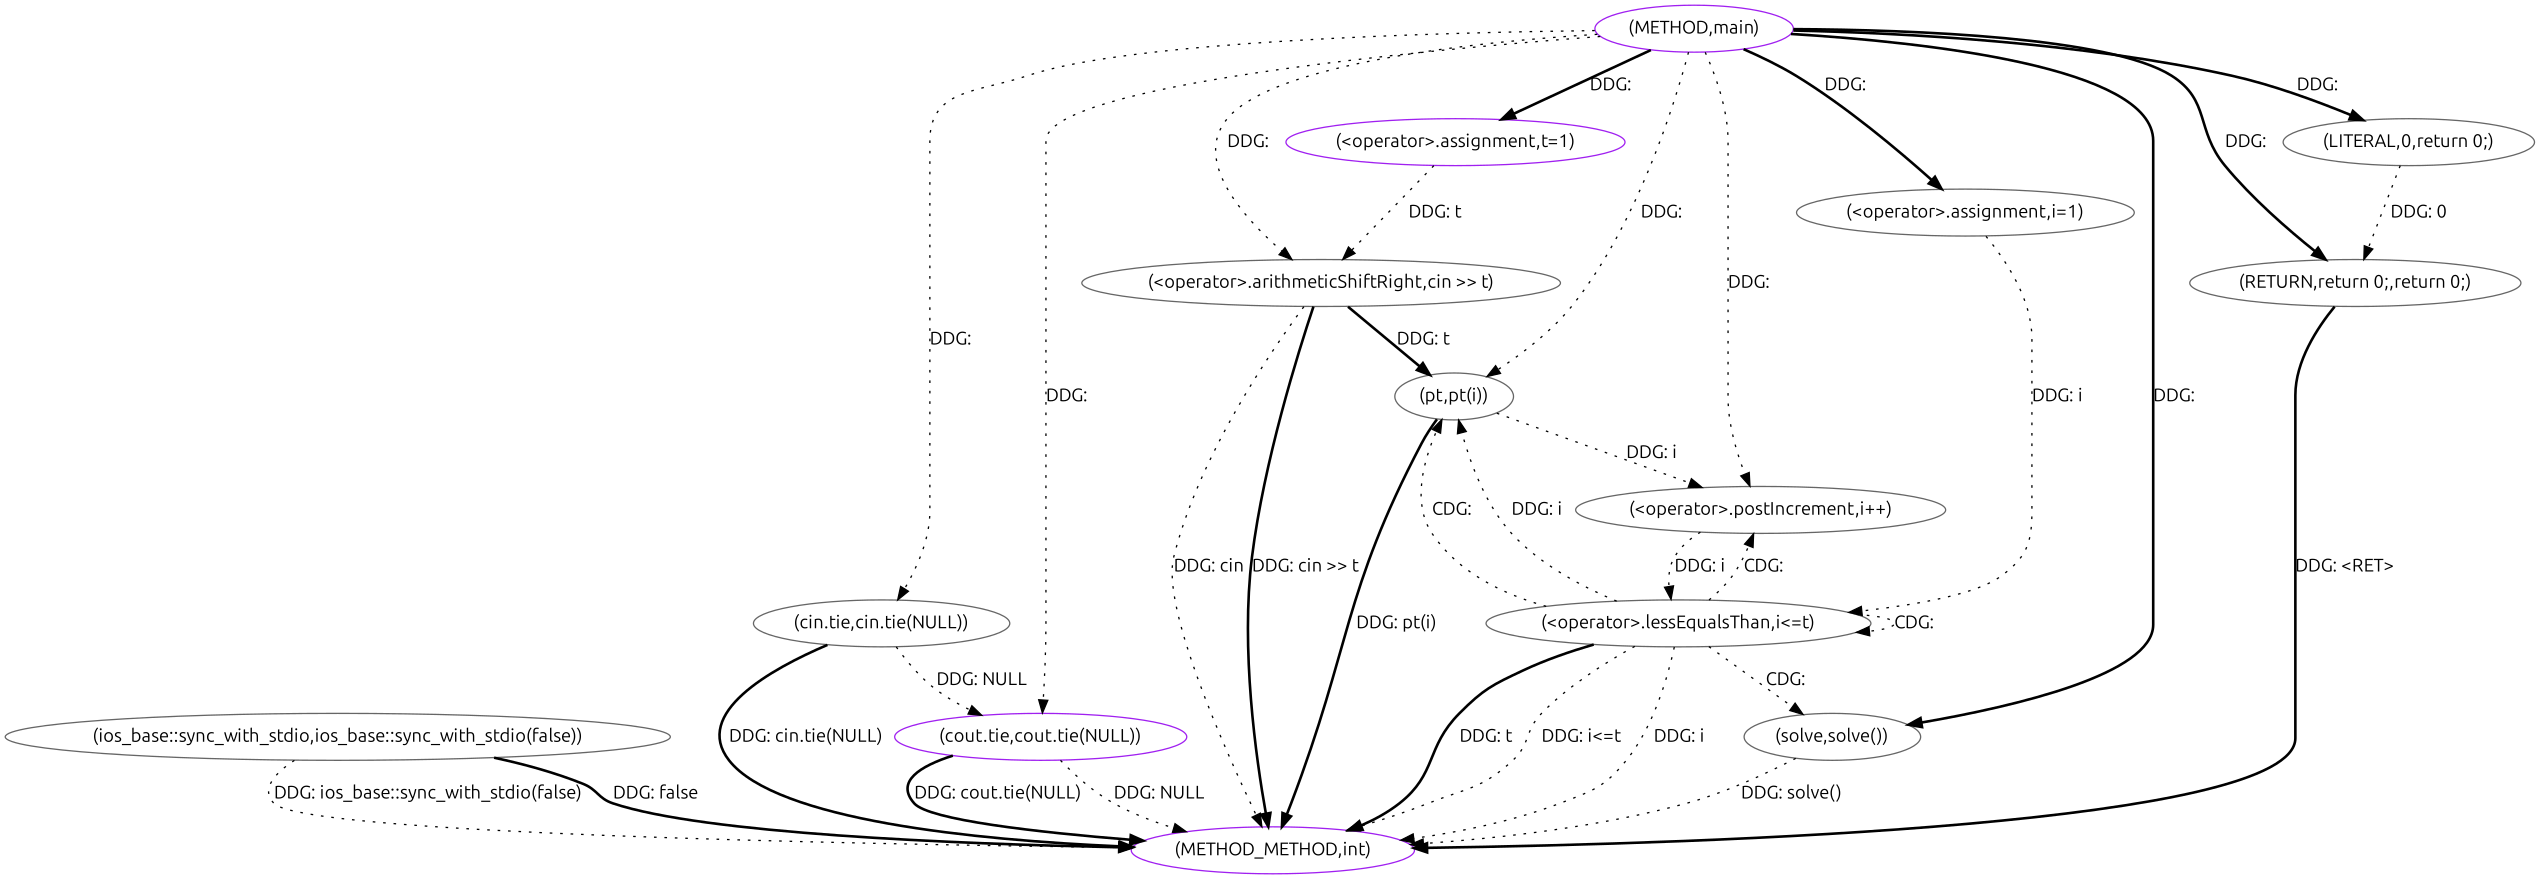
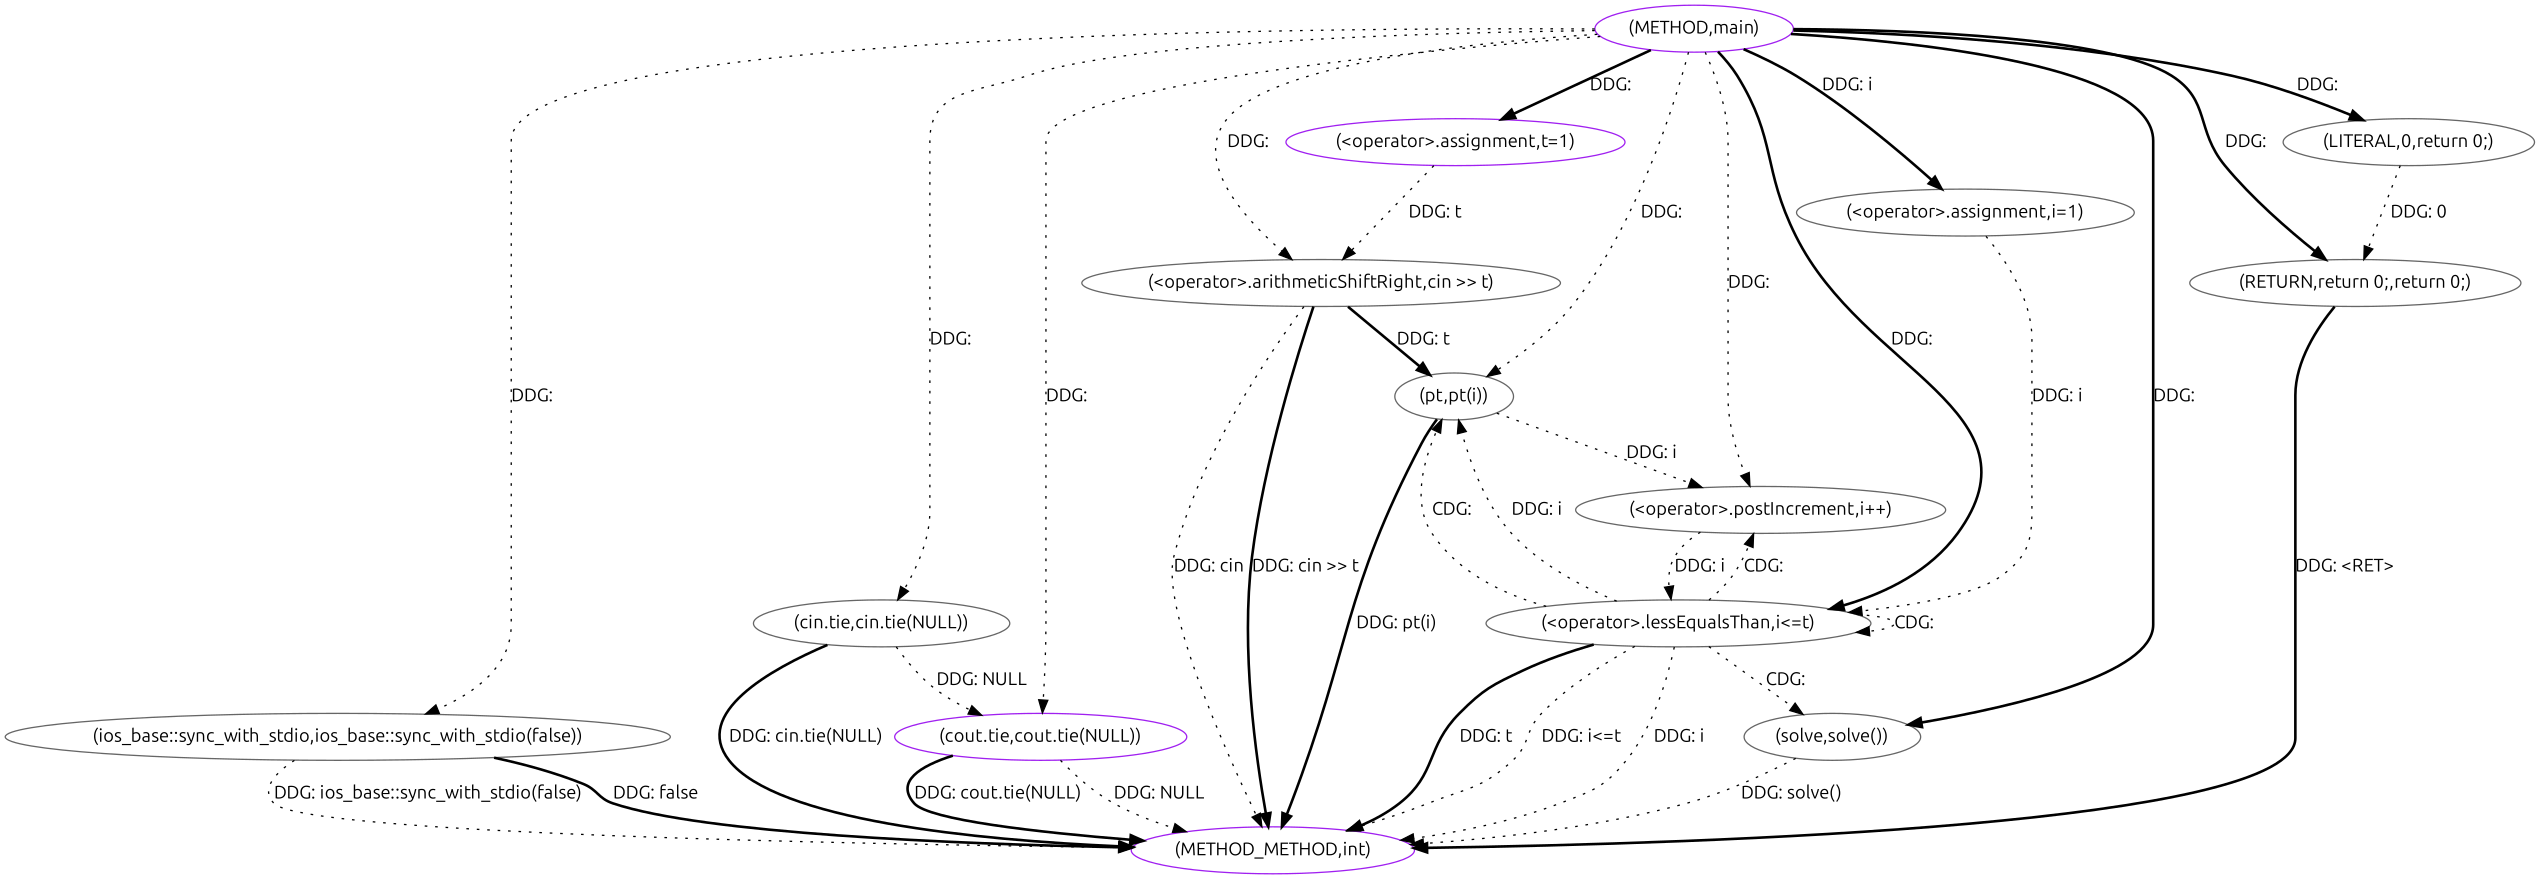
edge "(METHOD,main)" -> "(ios_base::sync_with_stdio,ios_base::sync_with_stdio(false))": added, label "DDG:"
edge "(METHOD,main)" -> "(<operator>.assignment,i=1)": label "DDG: " -> "DDG: i"
edge "(METHOD,main)" -> "(<operator>.lessEqualsThan,i<=t)": added, label "DDG:"
